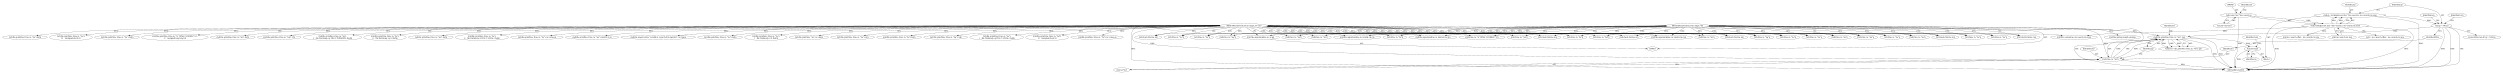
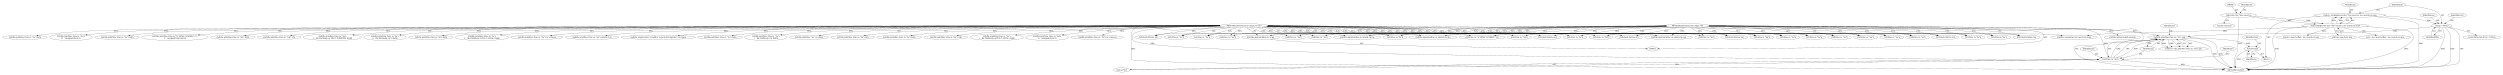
edge "(Call,ms->search.s)" -> "(Call,(const char *)ms->search.s)": removed, label "AST:"
edge "(Identifier,NULL)" -> "(Identifier,m)": now "(Identifier,NULL)" -> "(Call,cp == NULL)"
